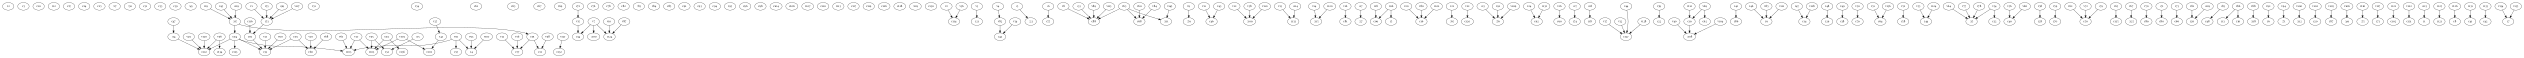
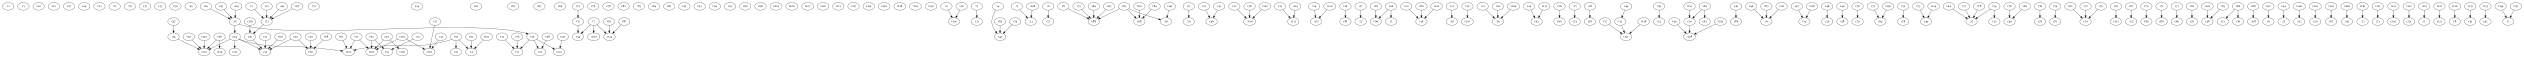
node "v108": added
edge "v4" -> "v82": now "v4" -> "c43"
edge "v129" -> "c26": now "v129" -> "c48"
edge "v44" -> "c127": now "v44" -> "v32"
edge "v25" -> "v41": now "v25" -> "c101"
edge "co1" -> "c132": added
